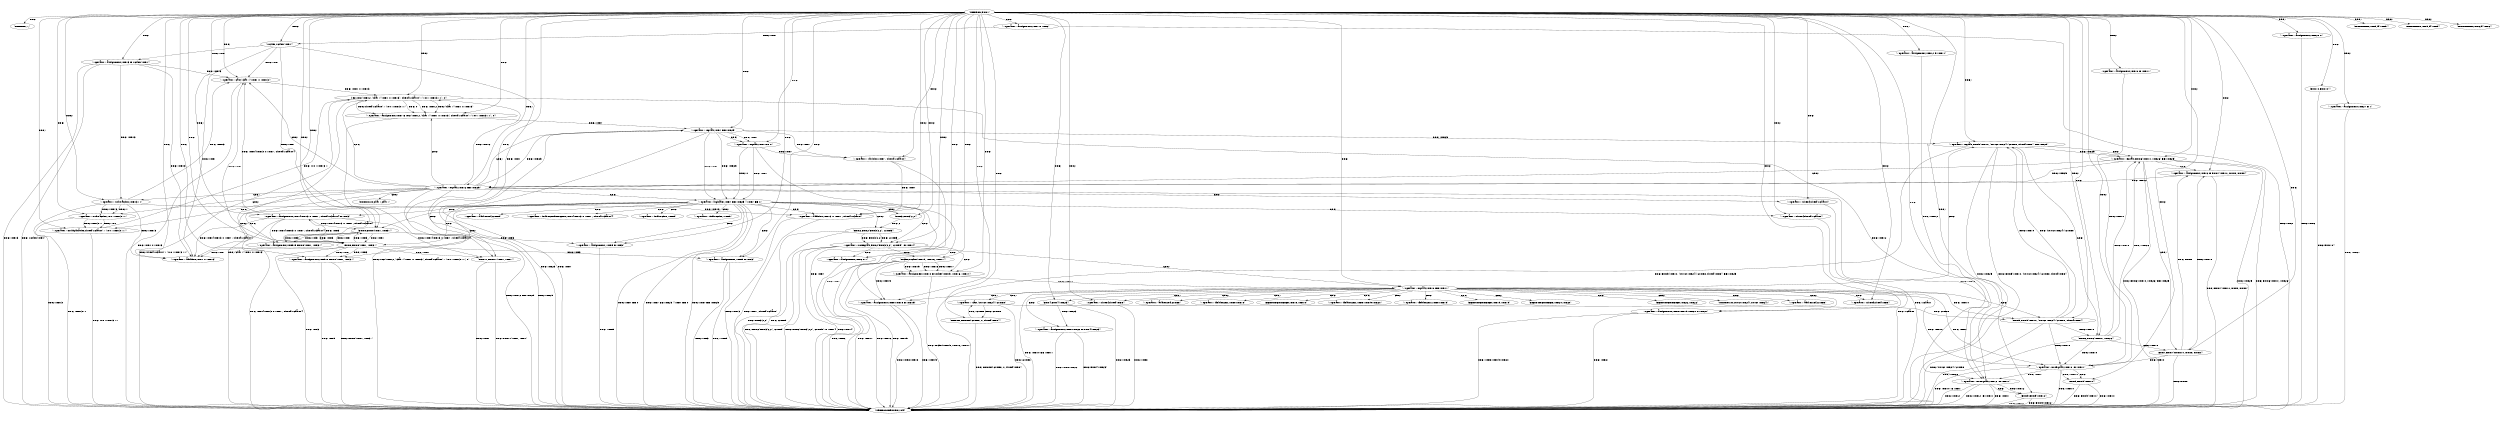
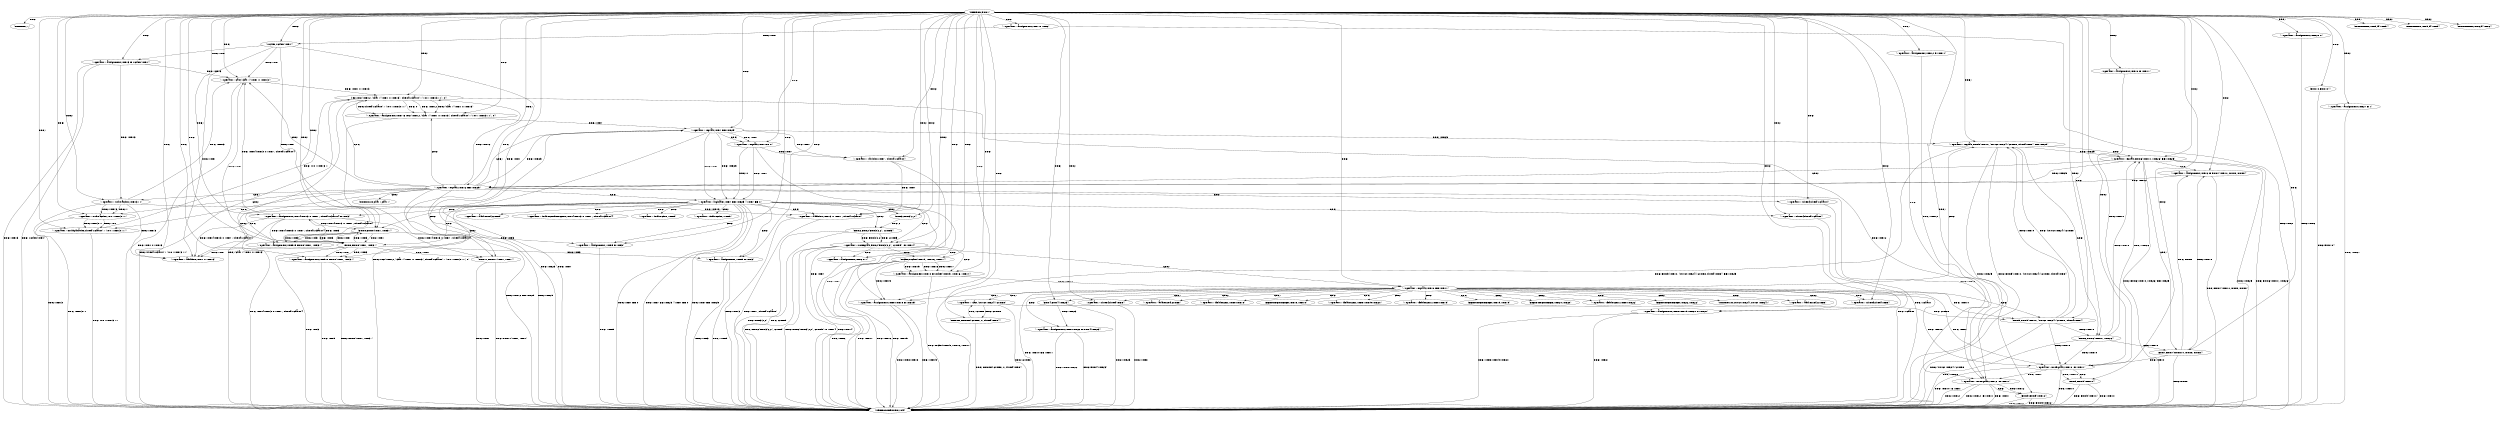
edge "(<operator>.assignment,VAR13 = wcslen(VAR1))" -> "(<operator>.addition,VAR1 + VAR13)": removed, label "DDG: VAR13"
node "(<operator>.fieldAccess,VAR8.VAR22)": added
